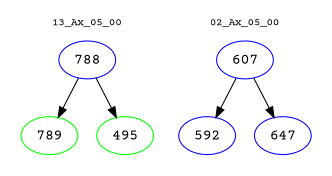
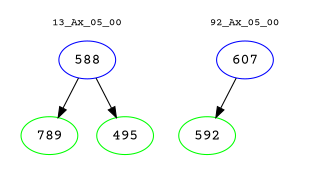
cluster "02_Ax_05_00": label "02_Ax_05_00" -> "92_Ax_05_00"
node "788": label "788" -> "588"
node "592": color blue -> green
node "647": removed
